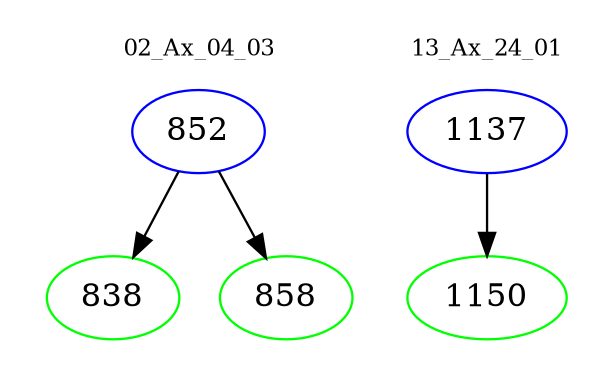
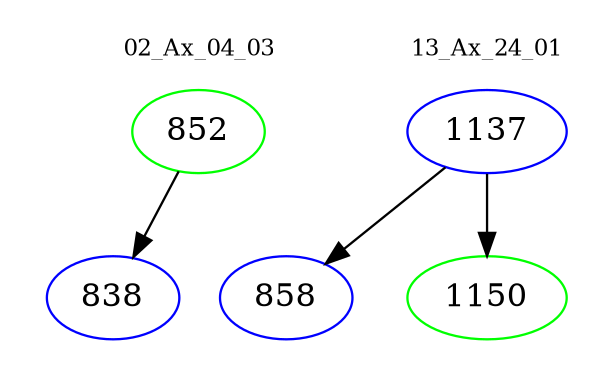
node "852": color blue -> green
edge "852" -> "858": now "1137" -> "858"
node "838": color green -> blue
node "858": color green -> blue
